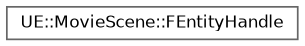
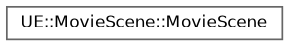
node "UE::MovieScene::FEntityHandle": label "UE::MovieScene::FEntityHandle" -> "UE::MovieScene::MovieScene"
